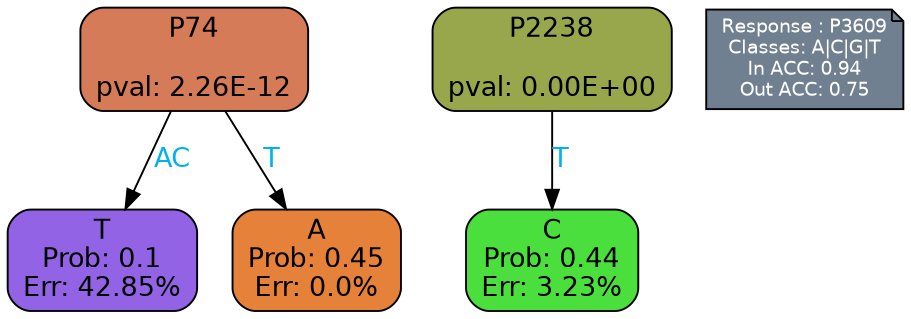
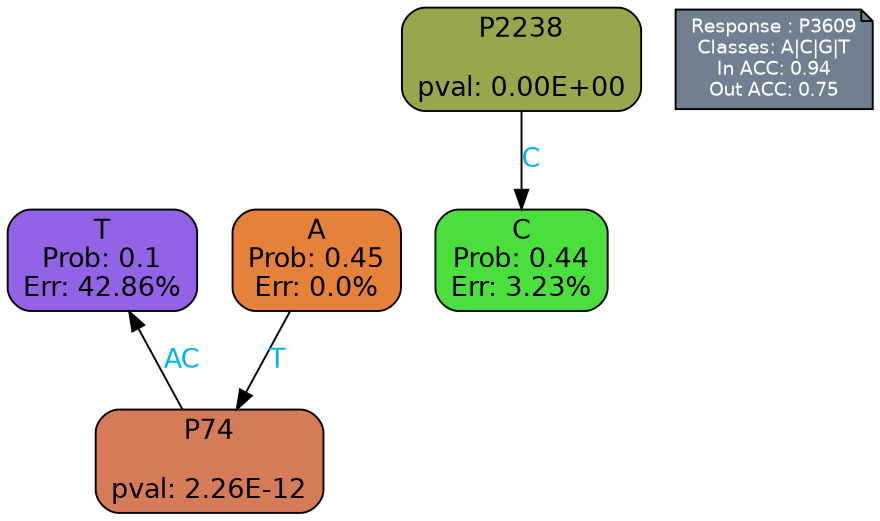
edge "P74 pval: 2.26E-12" -> "A Prob: 0.45 Err: 0.0%": reversed
edge "P2238 pval: 0.00E+00" -> "C Prob: 0.44 Err: 3.23%": label "T" -> "C"
node "T Prob: 0.1 Err: 42.85%": label "T Prob: 0.1 Err: 42.85%" -> "T Prob: 0.1 Err: 42.86%"
